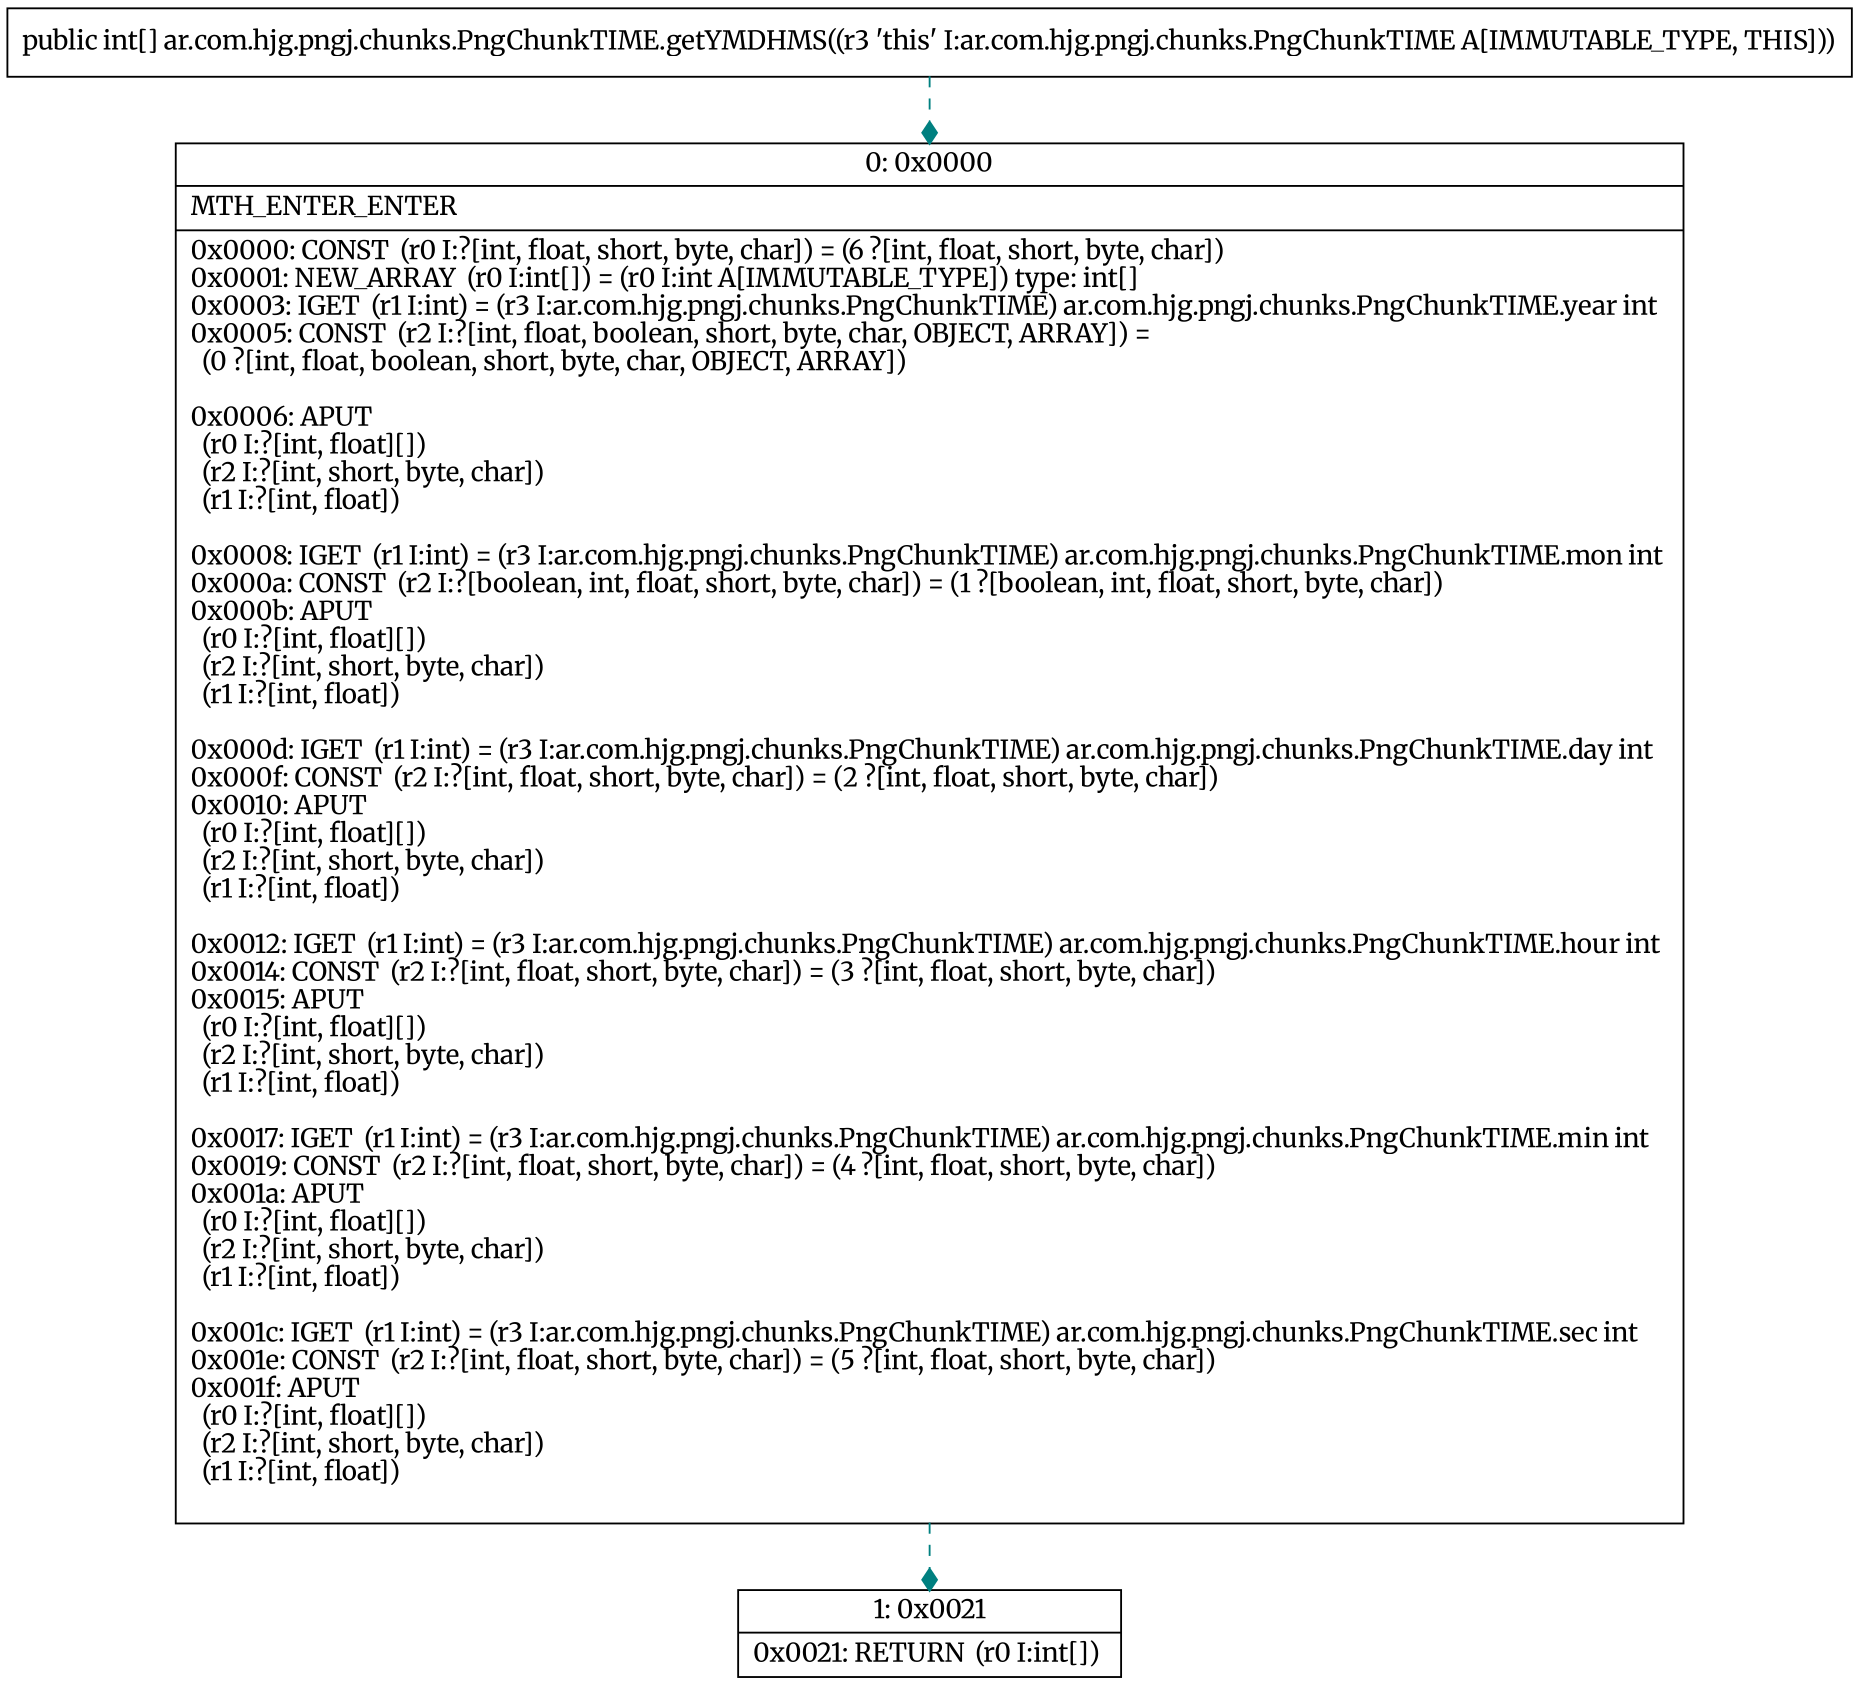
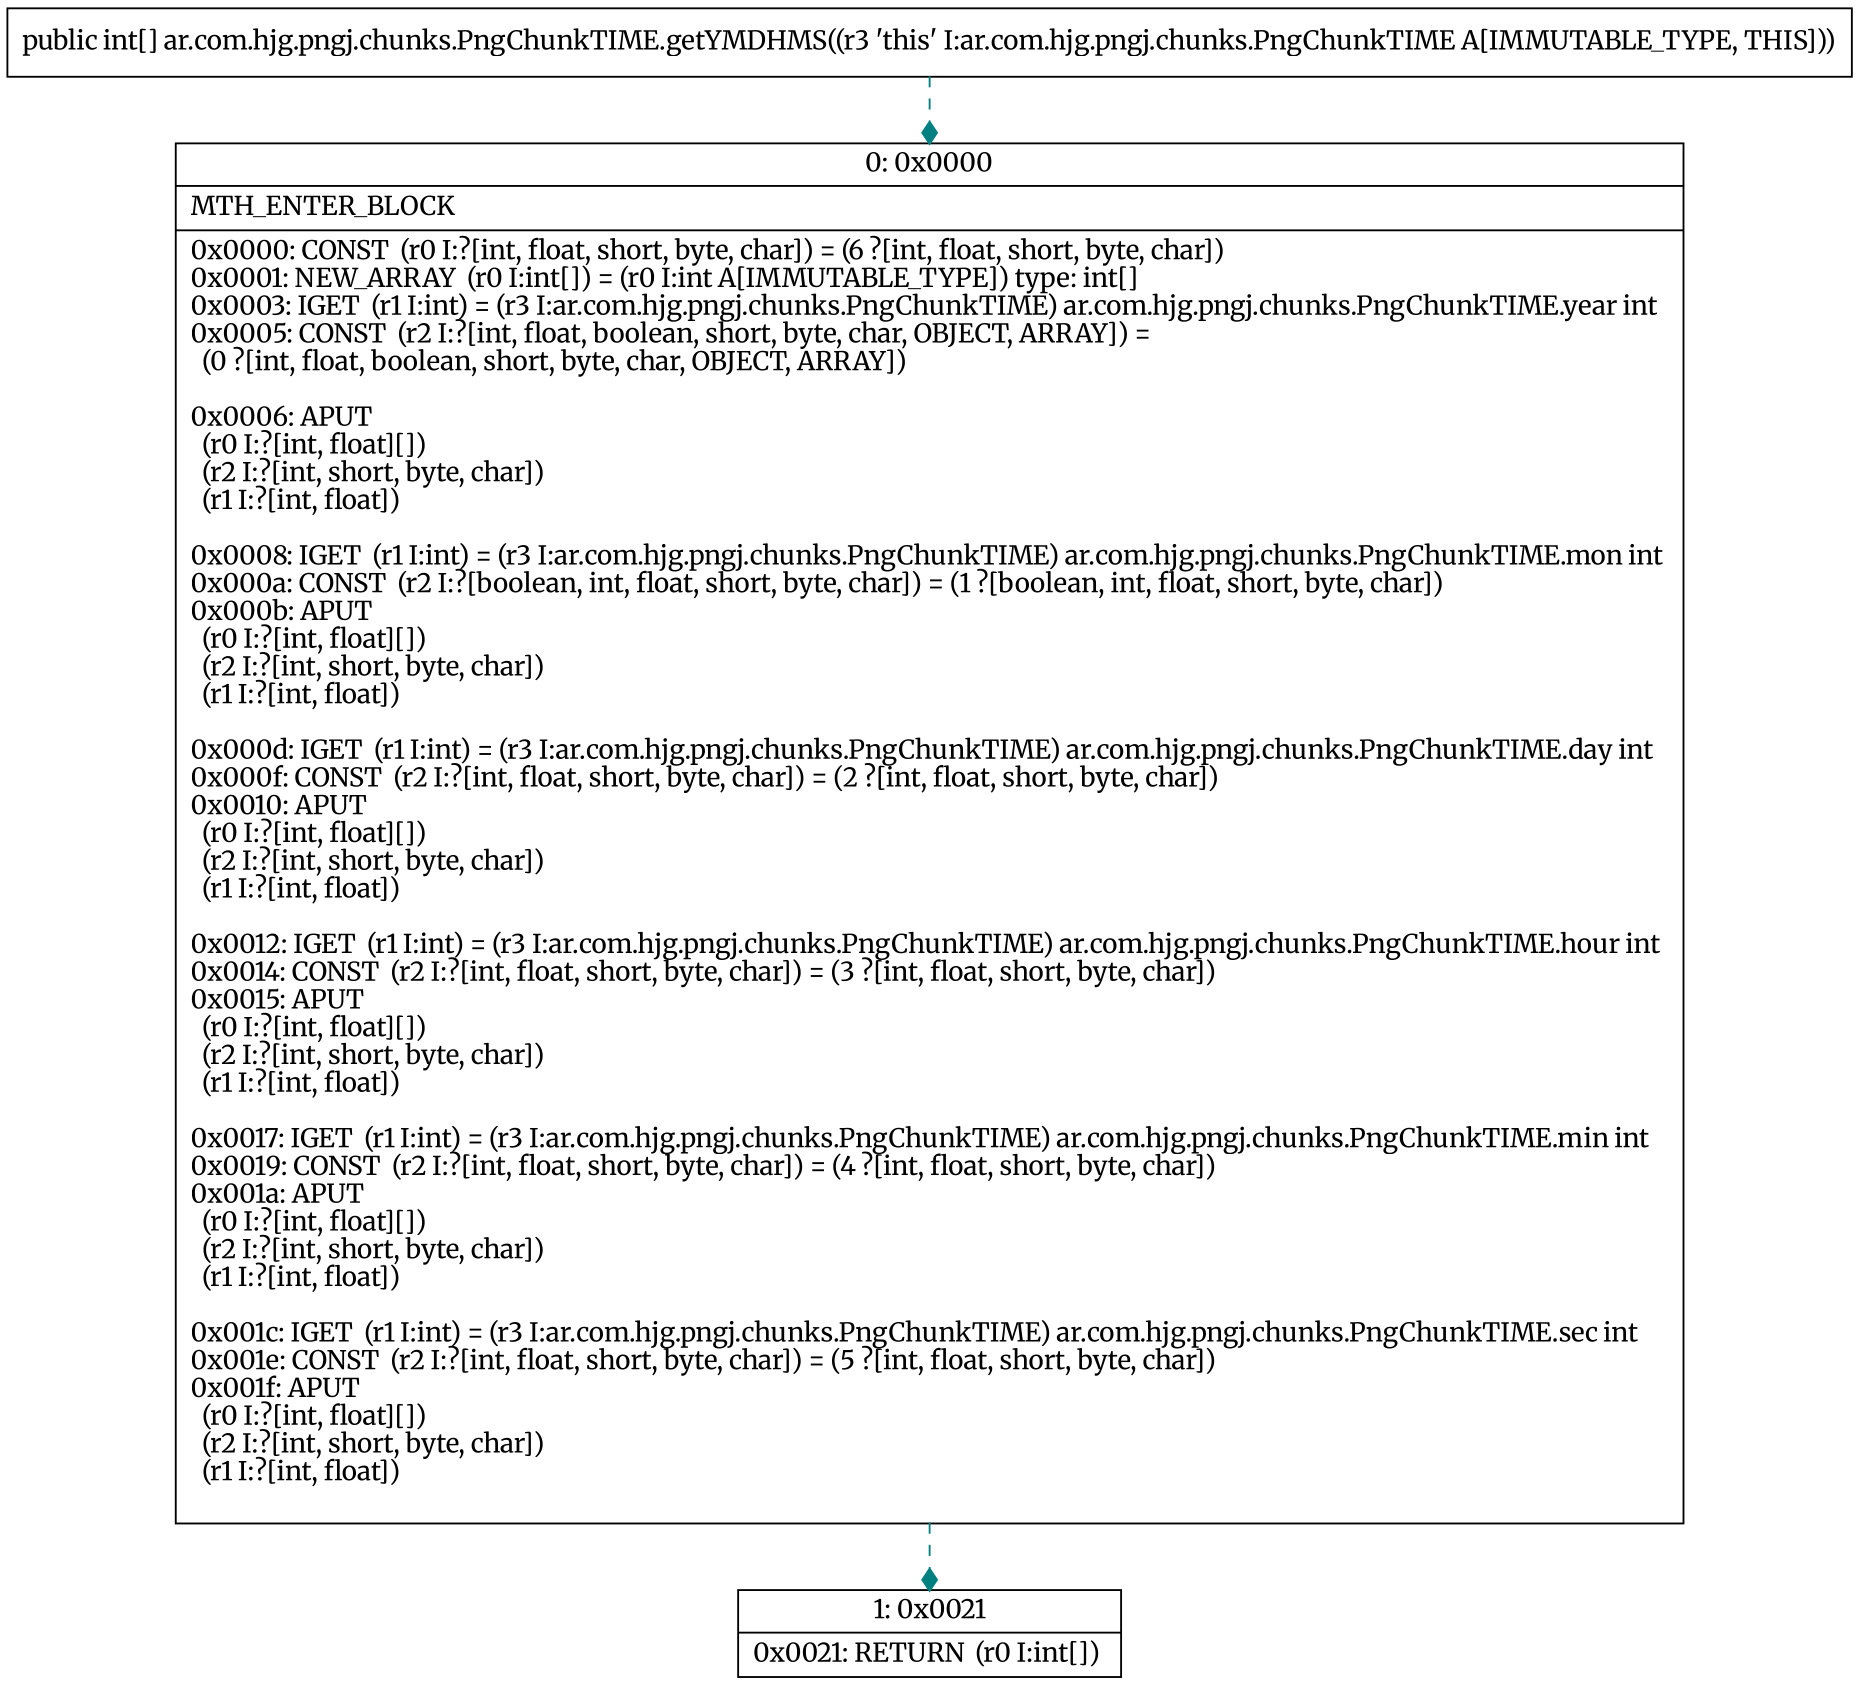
node "0: 0x0000": text "MTH_ENTER_ENTER" -> "MTH_ENTER_BLOCK"
